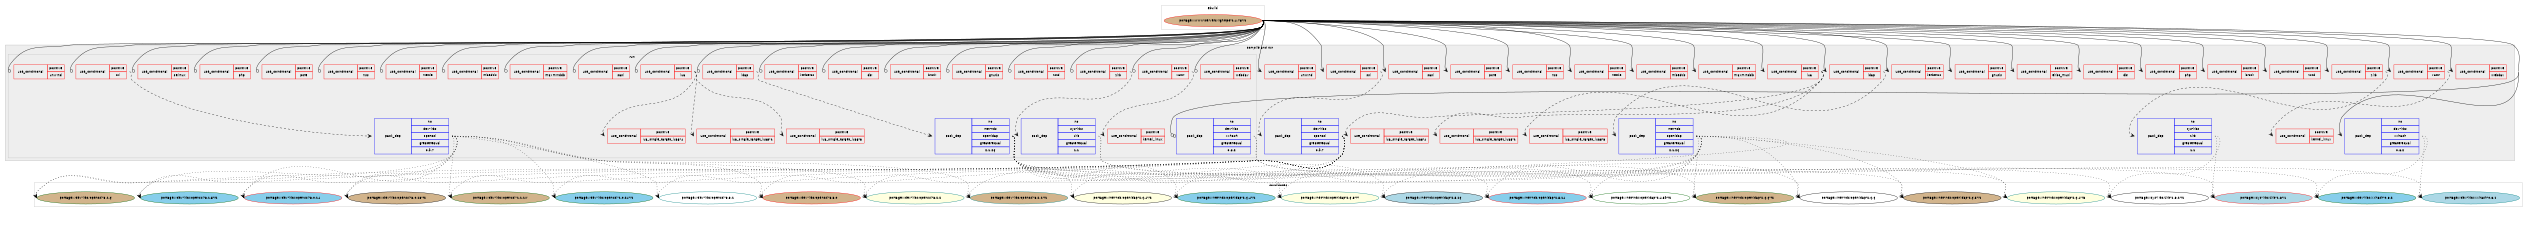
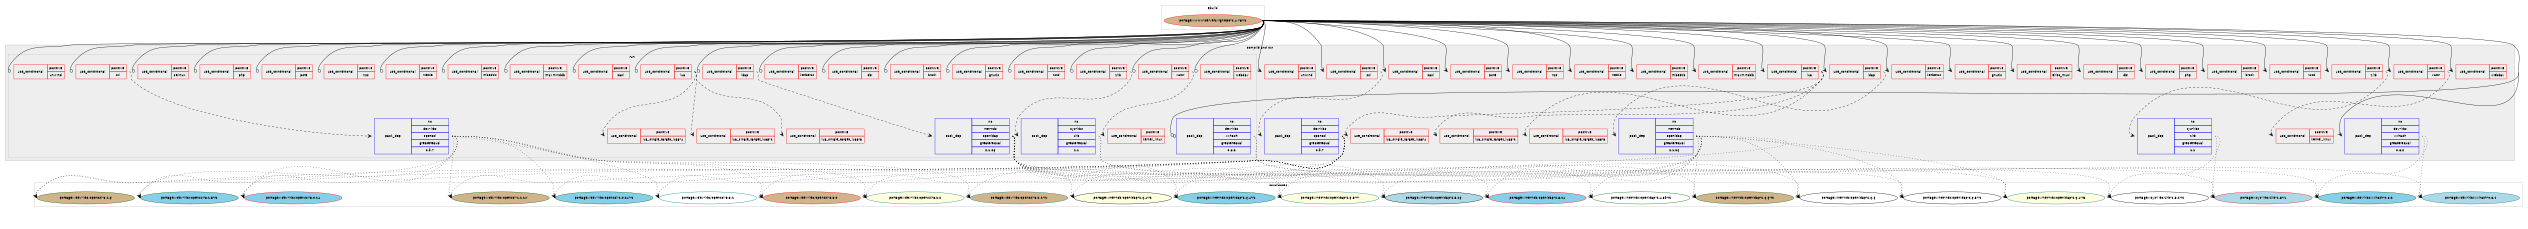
node "portage://dev-libs/openssl-3.0.13-r2": removed
node "portage://net-nds/openldap-2.6.5-r1": fillcolor tan -> white
